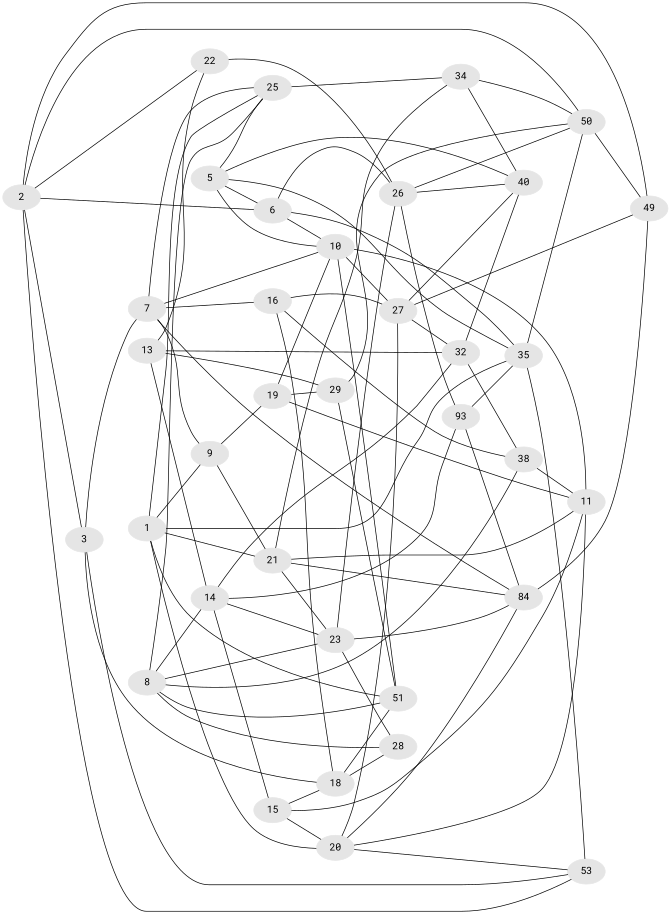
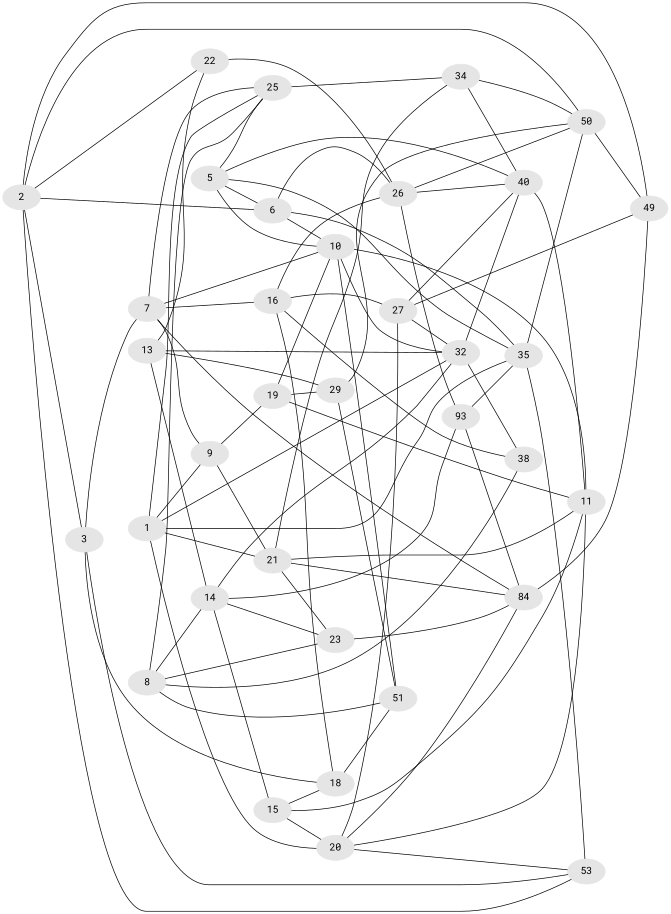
edge "10" -- "27": now "10" -- "32"
edge "26" -- "23": now "26" -- "16"
edge "38" -- "11": now "40" -- "11"
edge "1" -- "51": now "1" -- "32"
node "28": removed
